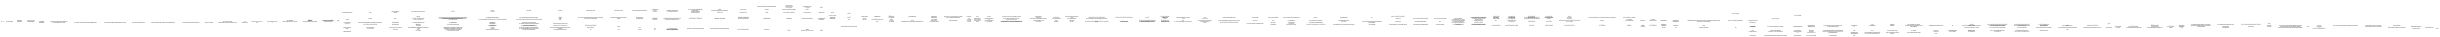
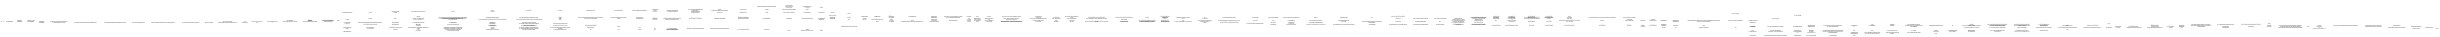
node "Half Light: He gets it. Passive-aggressive flattery.": added
